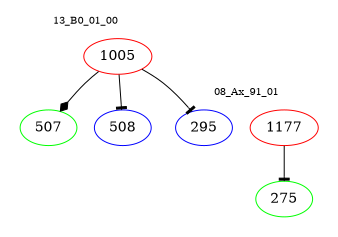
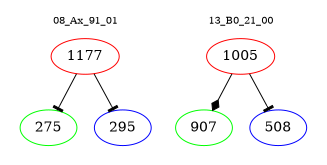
cluster "13_B0_01_00": label "13_B0_01_00" -> "13_B0_21_00"
edge "1005" -> "295": now "1177" -> "295"
node "507": label "507" -> "907"
